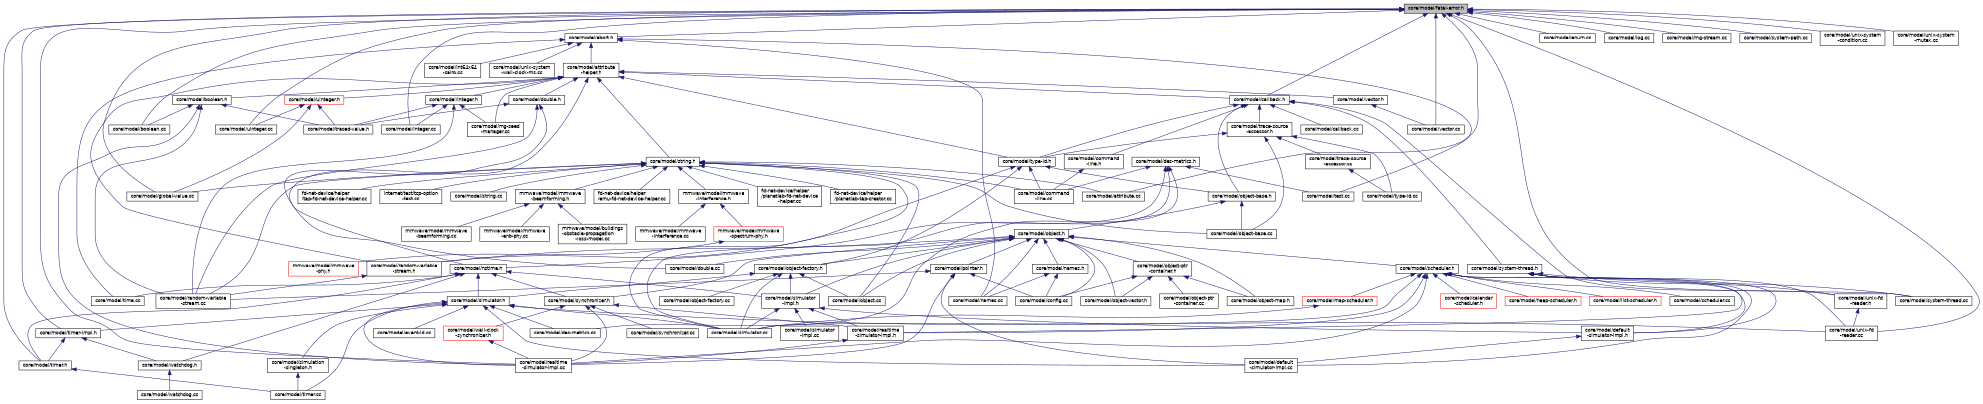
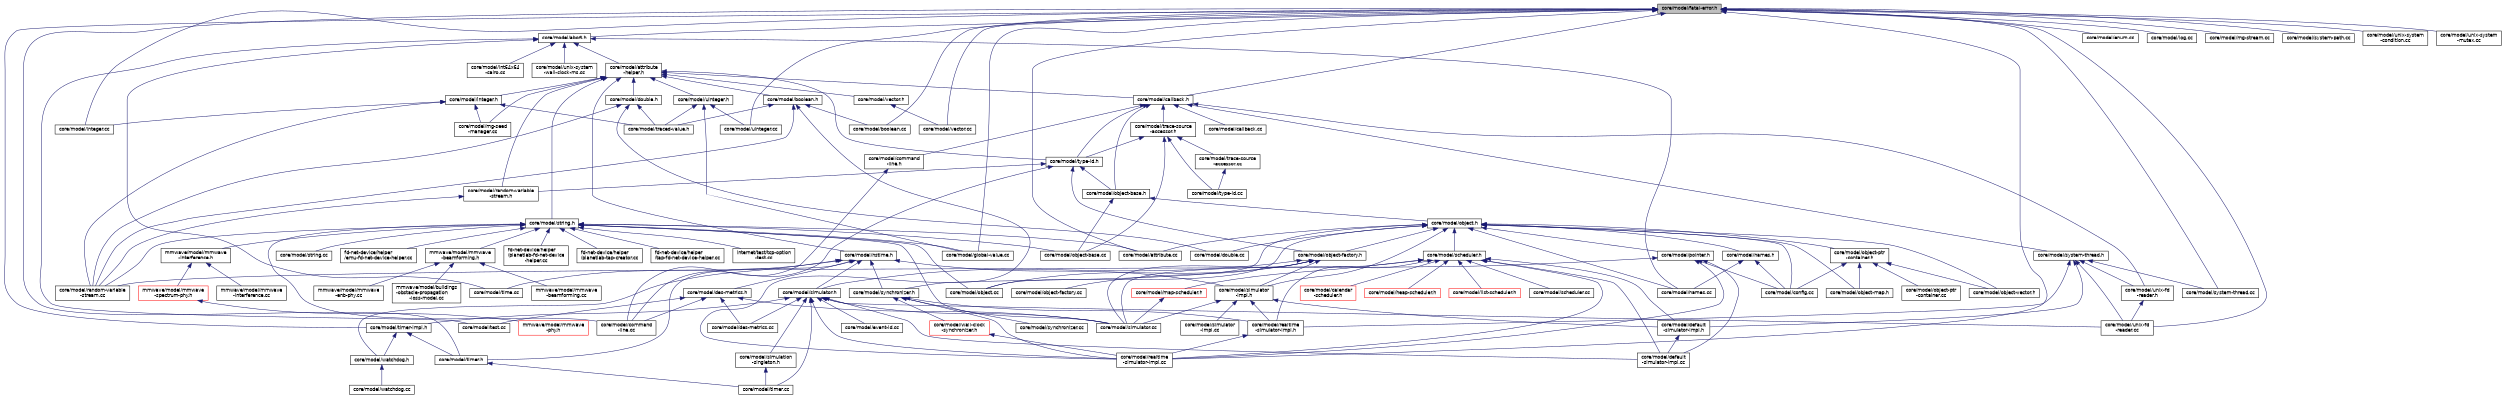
node "core/model/uinteger.h": color red -> black
edge "core/model/nstime.h" -> "core/model/des-metrics.h": reversed
edge "core/model/random-variable -stream.h" -> "core/model/object.h": now "core/model/attribute.cc" -> "core/model/object.h"
